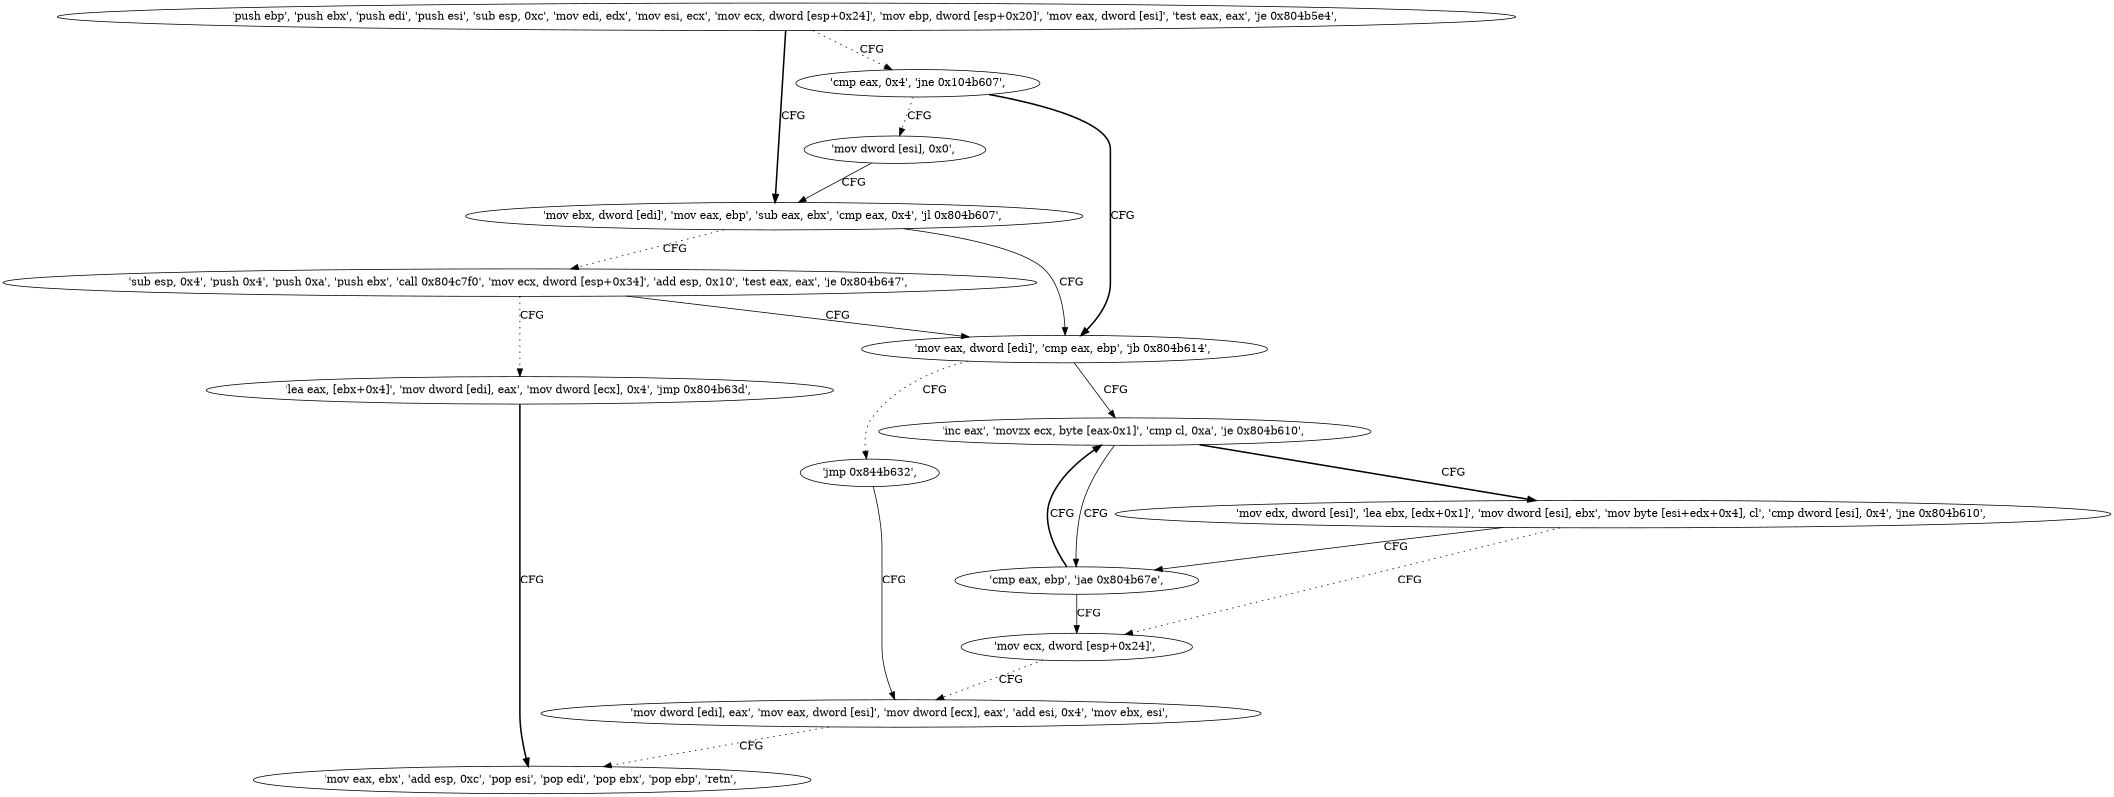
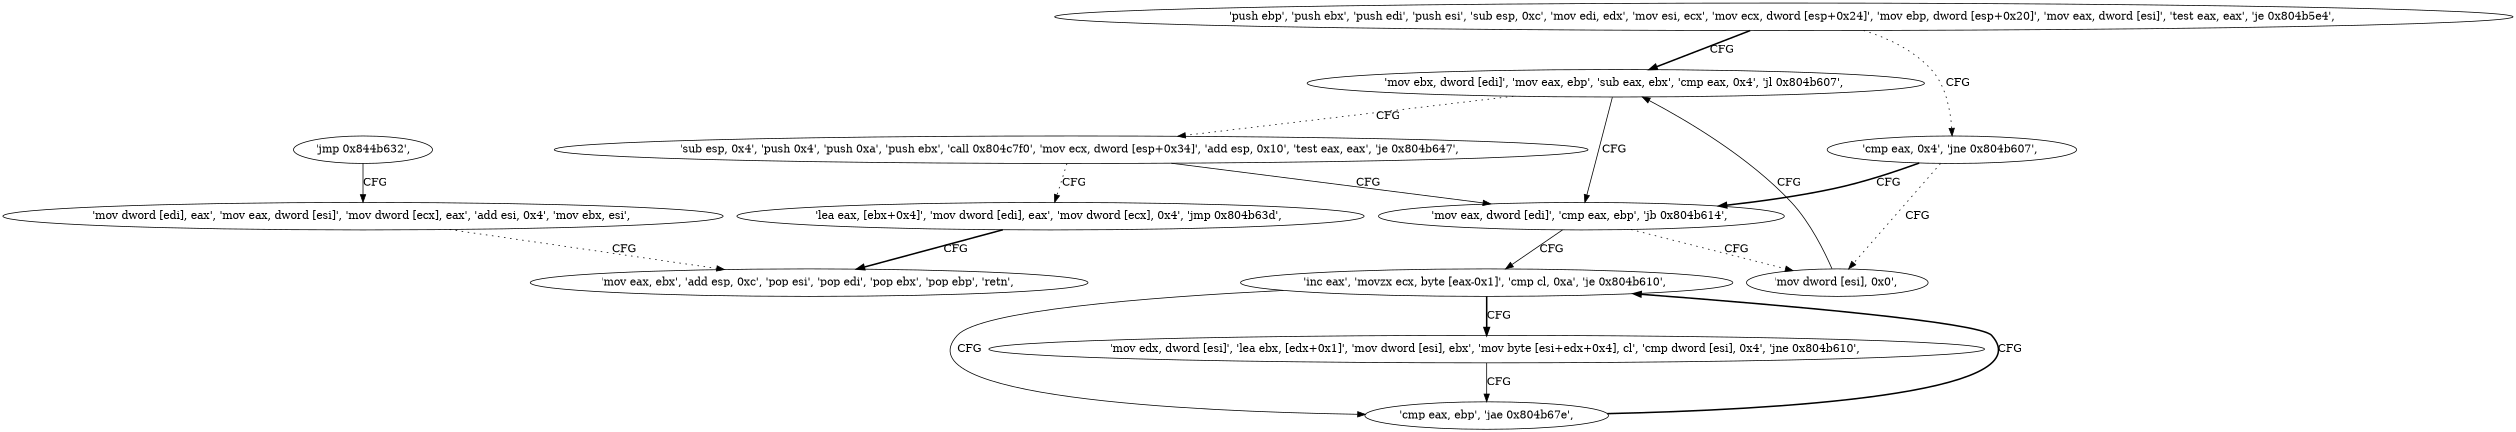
node "'cmp eax, 0x4', 'jne 0x104b607',": label "'cmp eax, 0x4', 'jne 0x104b607'," -> "'cmp eax, 0x4', 'jne 0x804b607',"
edge "'mov eax, dword [edi]', 'cmp eax, ebp', 'jb 0x804b614'," -> "'jmp 0x844b632',": now "'mov eax, dword [edi]', 'cmp eax, ebp', 'jb 0x804b614'," -> "'mov dword [esi], 0x0',"
node "'mov ecx, dword [esp+0x24]',": removed
